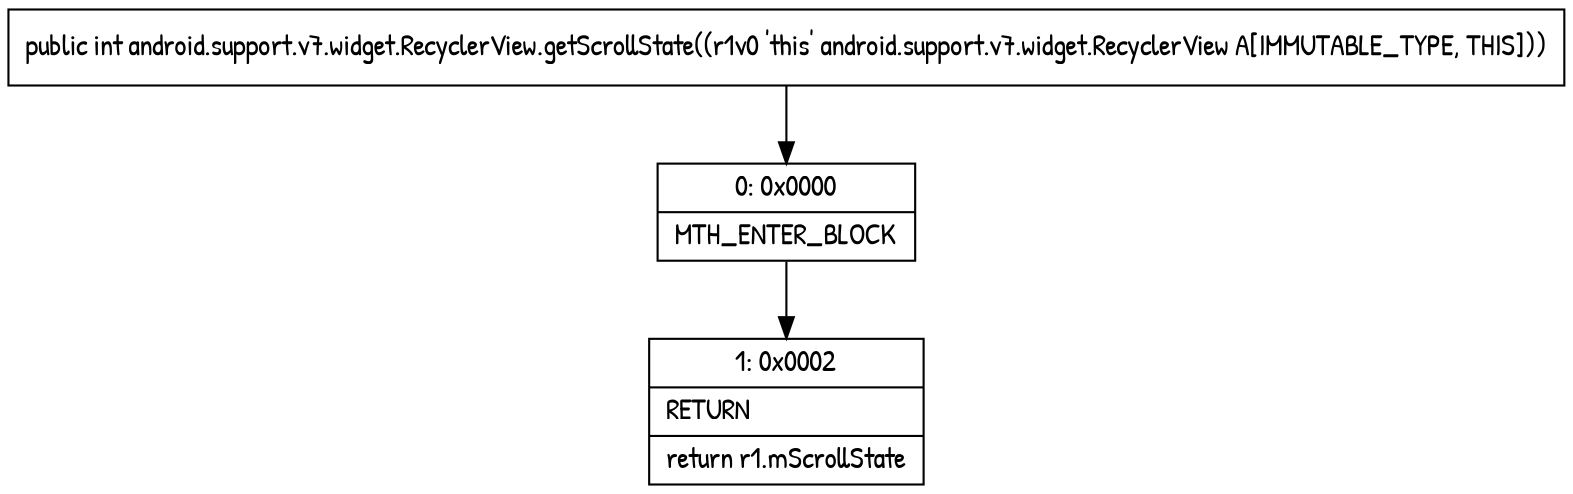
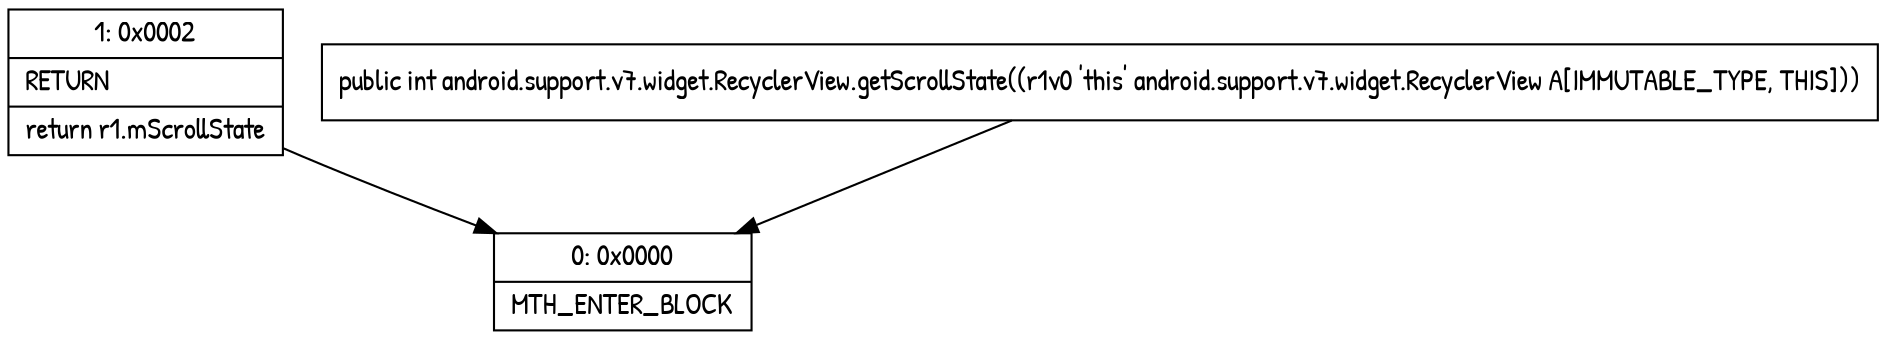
edge "0: 0x0000" -> "1: 0x0002": reversed
